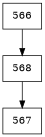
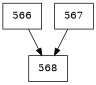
edge "568" -> "567": reversed
